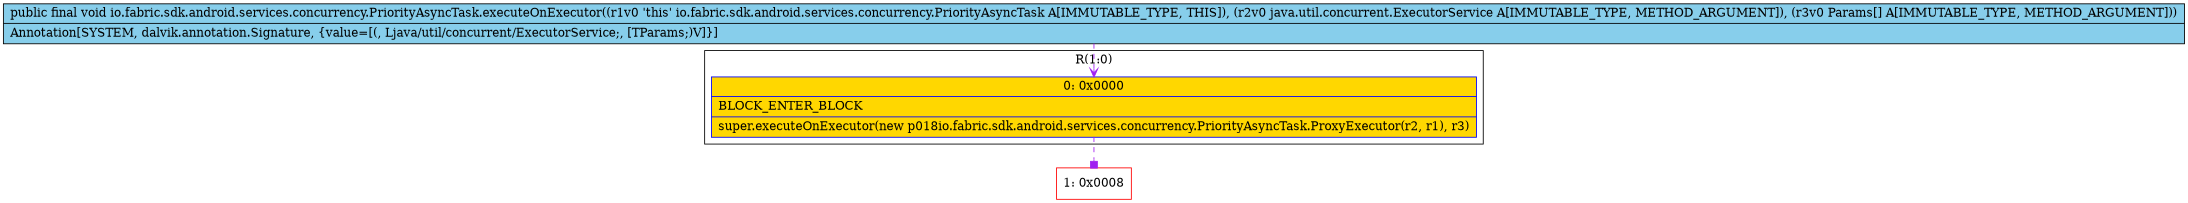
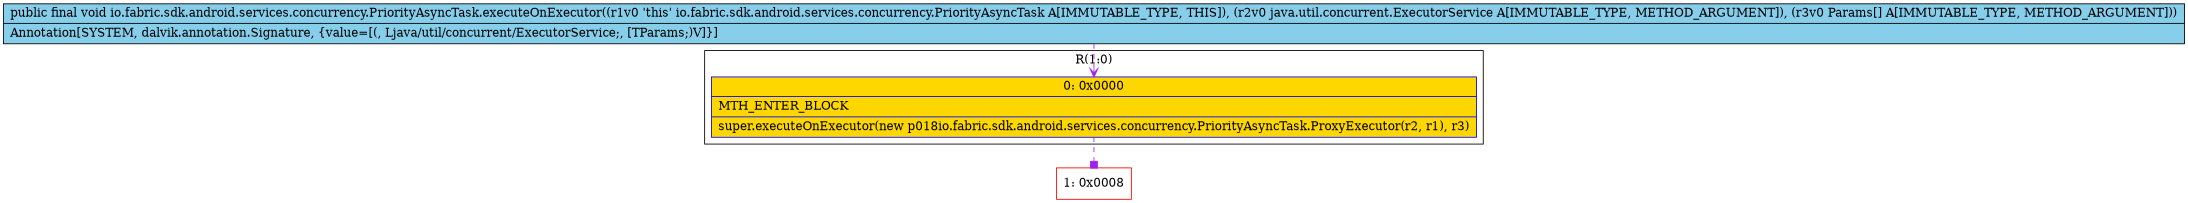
node "0: 0x0000": text "BLOCK_ENTER_BLOCK" -> "MTH_ENTER_BLOCK"
